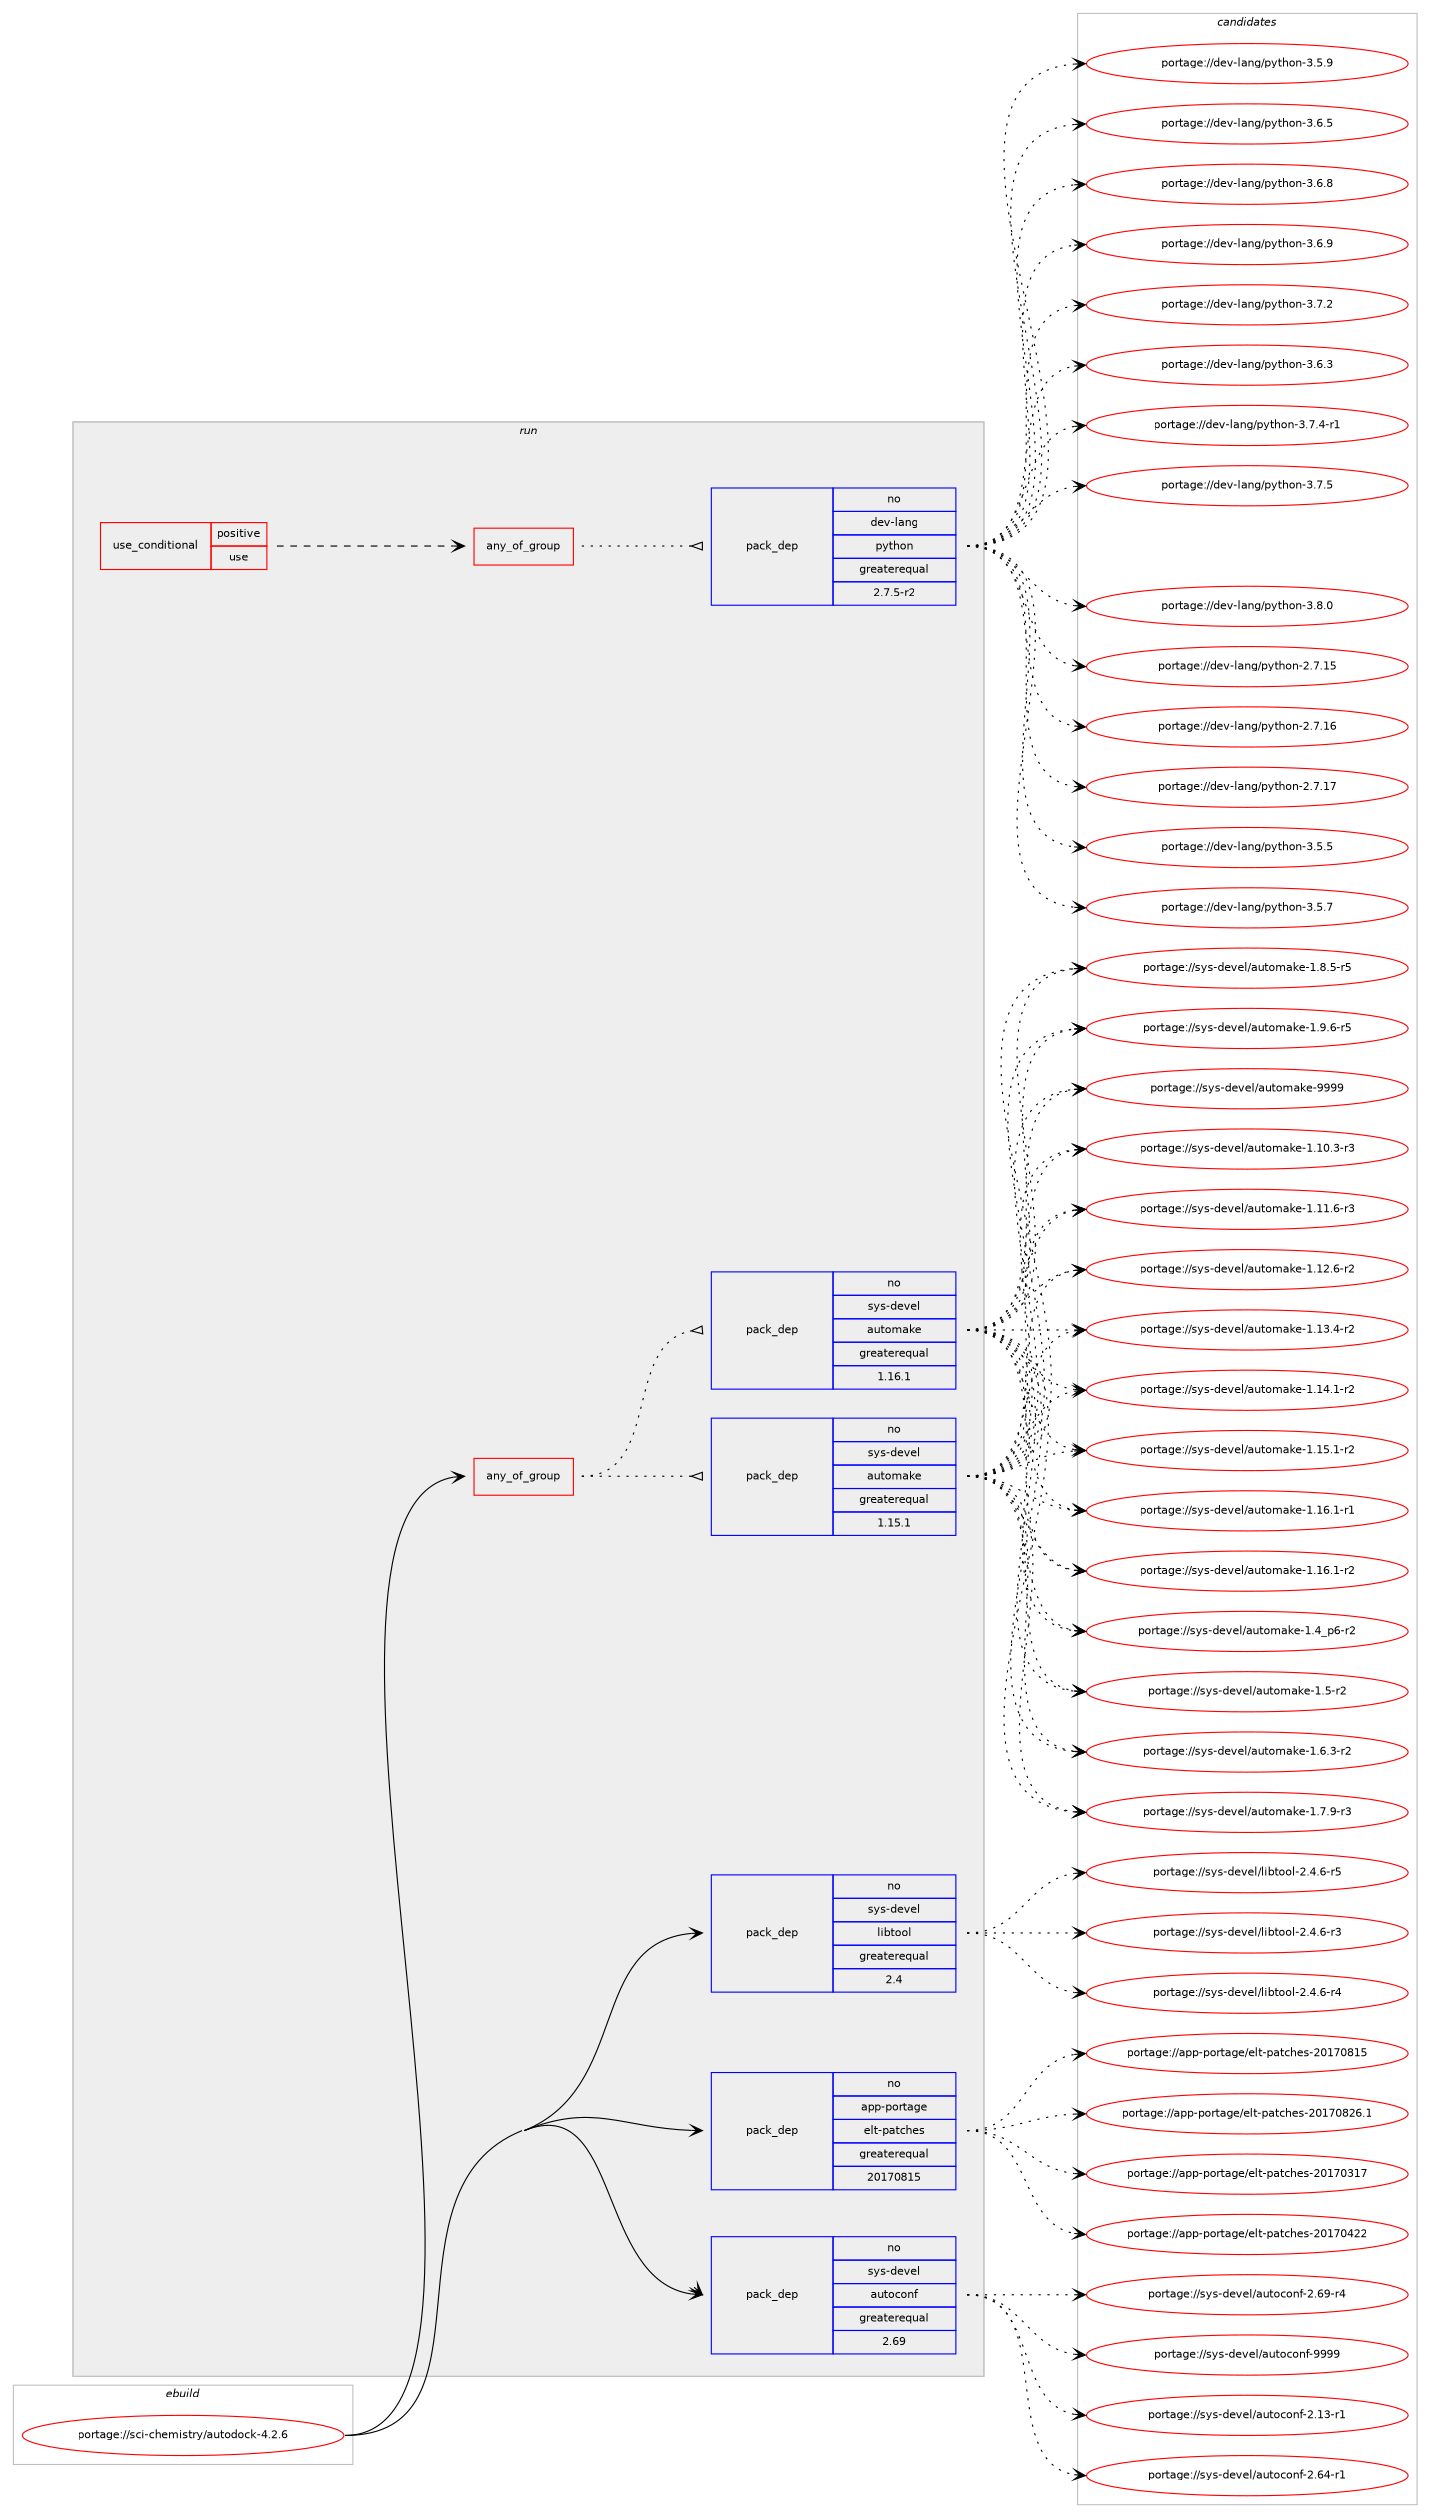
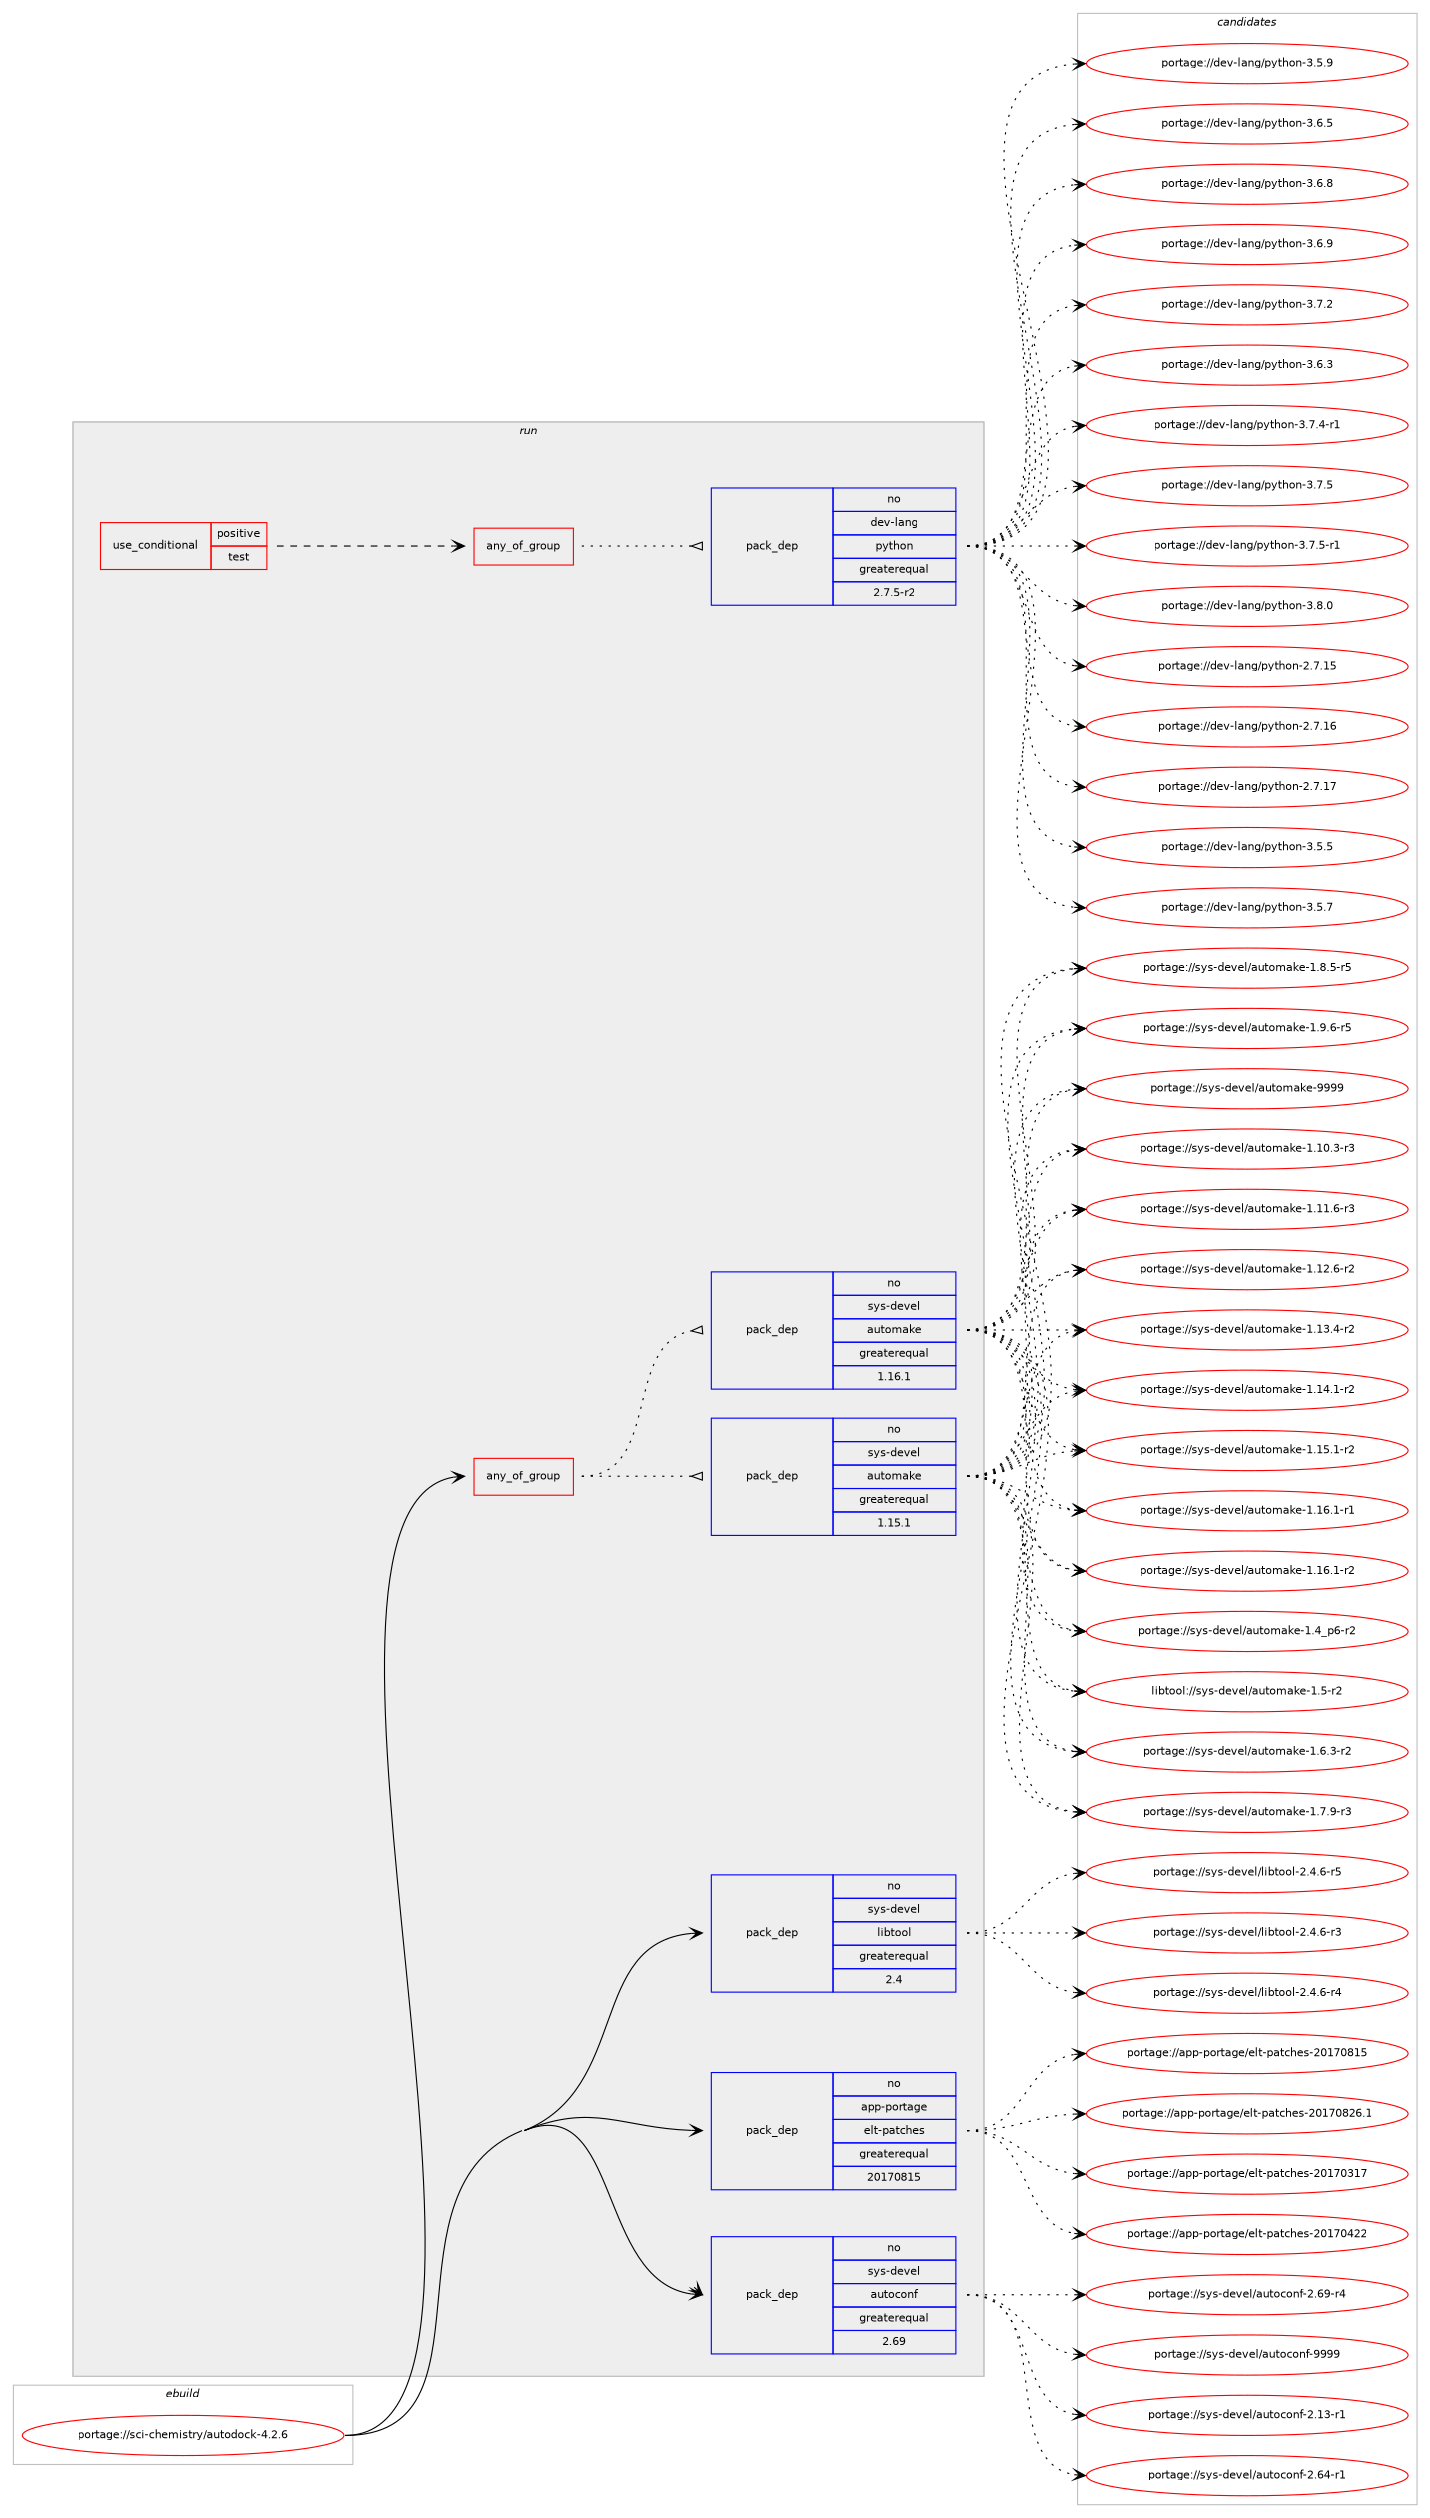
node "portage://dev-lang/python-3.7.5-r1": added
node "use_conditional": text "use" -> "test"
node "portage://sys-devel/automake-1.5-r2": label "portage://sys-devel/automake-1.5-r2" -> "libtool://sys-devel/automake-1.5-r2"
